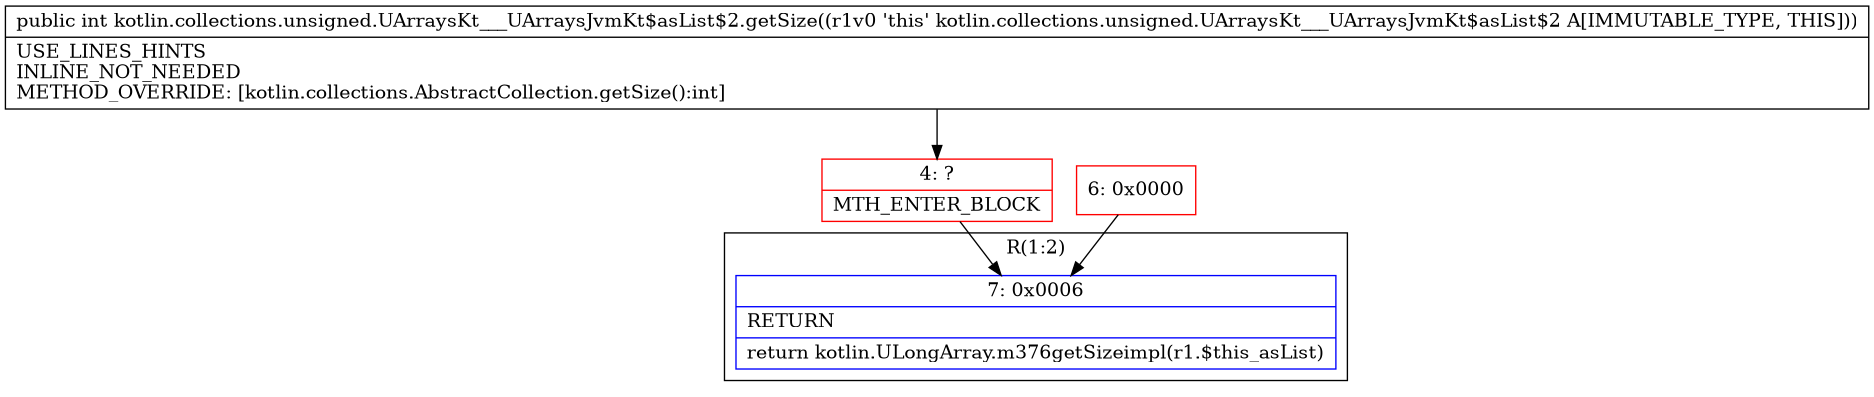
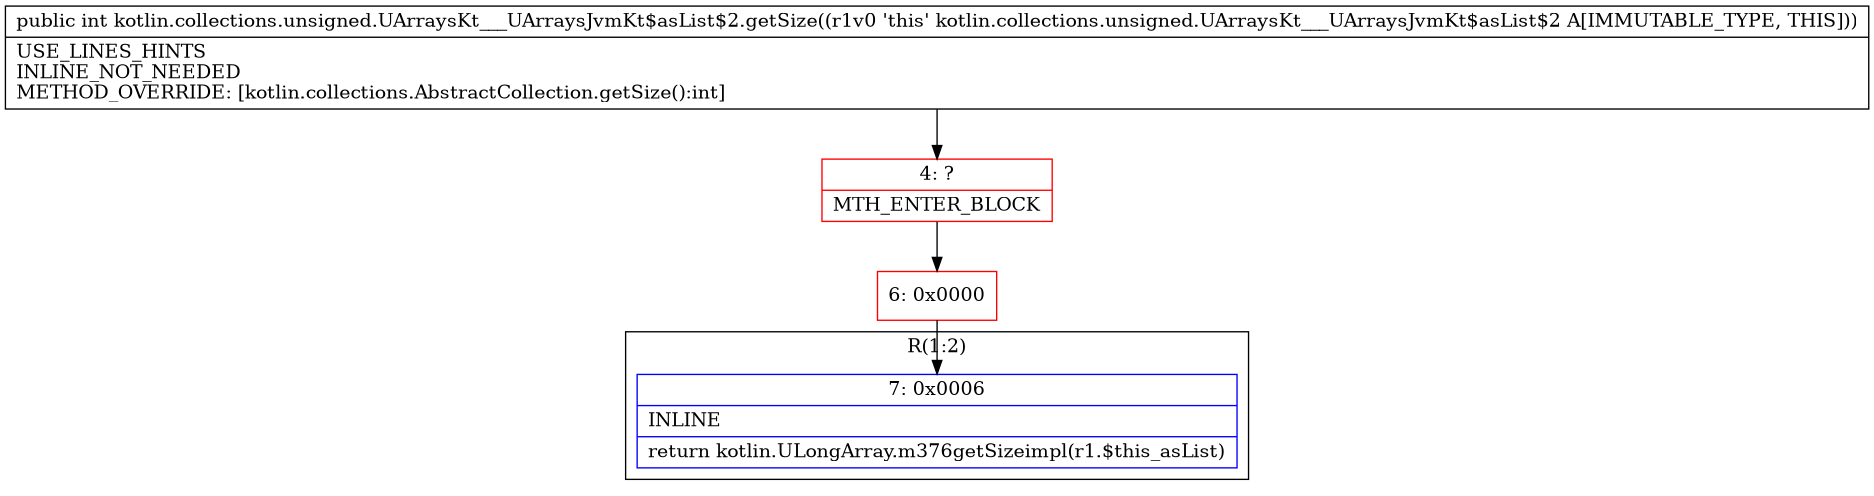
edge "4: ?" -> "7: 0x0006": now "4: ?" -> "6: 0x0000"
node "7: 0x0006": text "RETURN" -> "INLINE"
